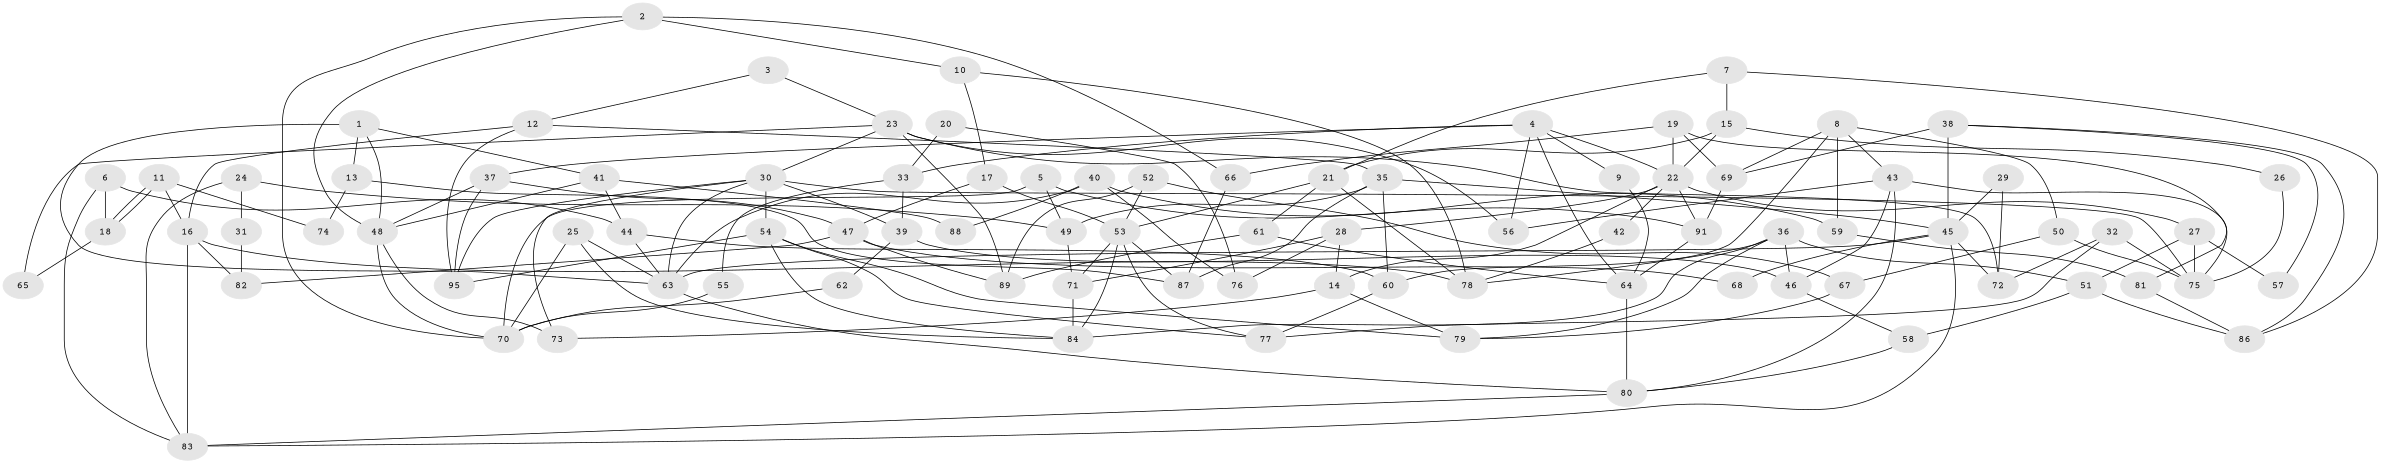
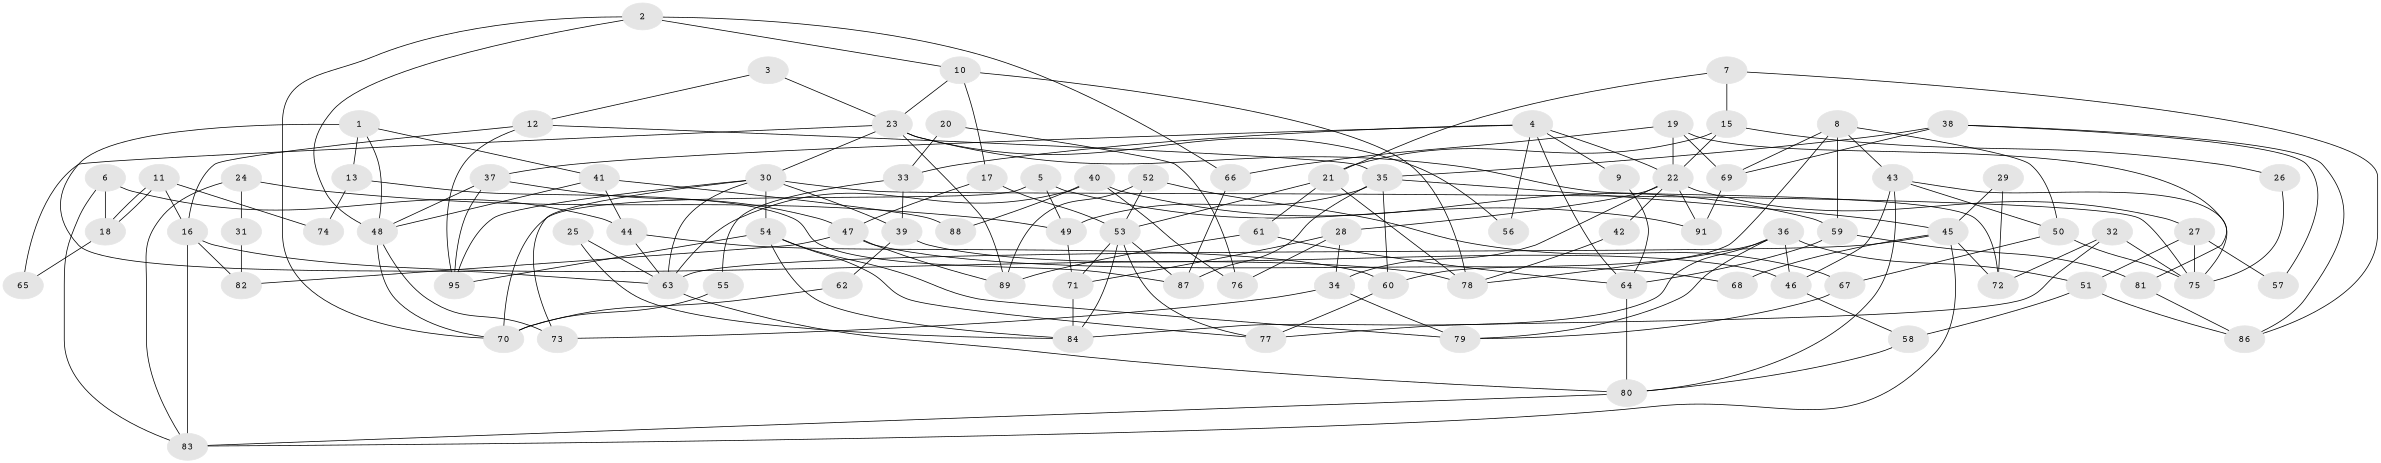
edge "10" -- "23": added
edge "38" -- "45": now "38" -- "35"
edge "43" -- "56": now "43" -- "50"
edge "91" -- "64": now "59" -- "64"
edge "25" -- "70": removed
node "14": label "14" -> "34"
